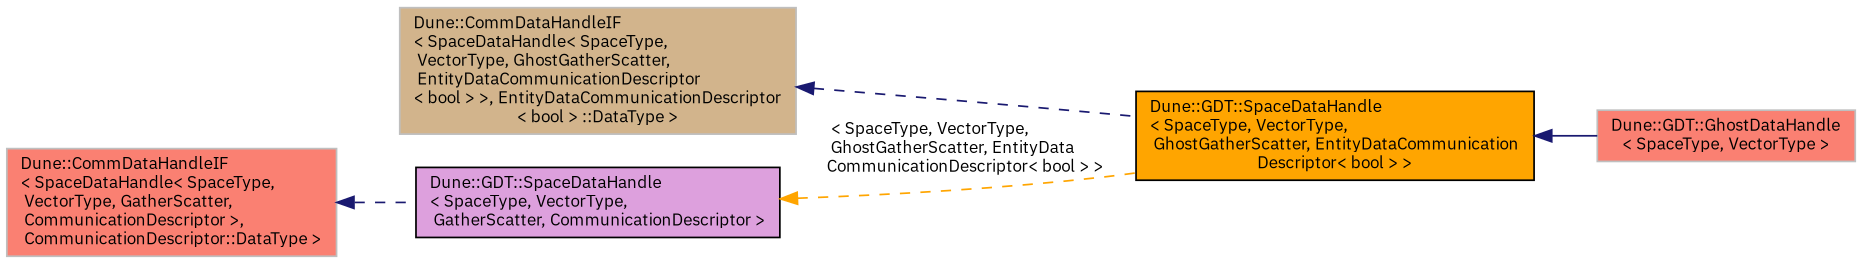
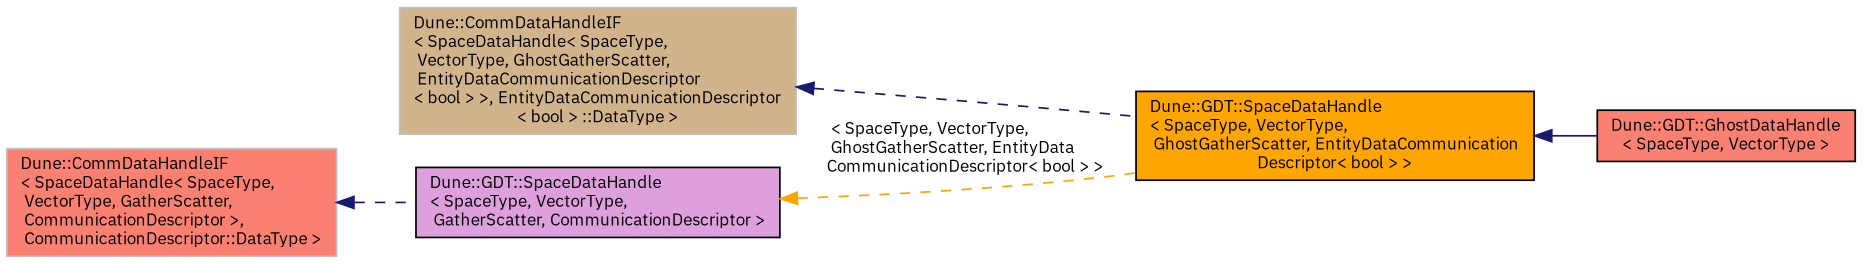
node "Dune::GDT::GhostDataHandle < SpaceType, VectorType >": color grey75 -> black
